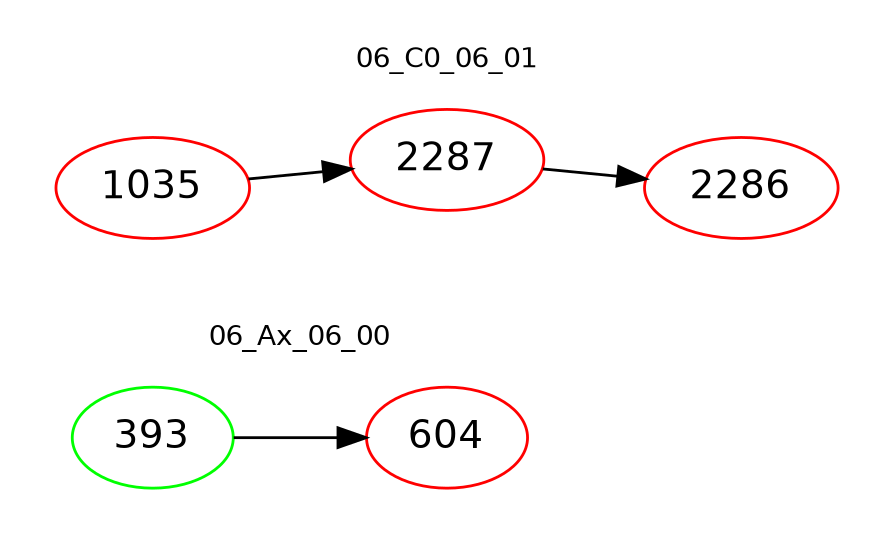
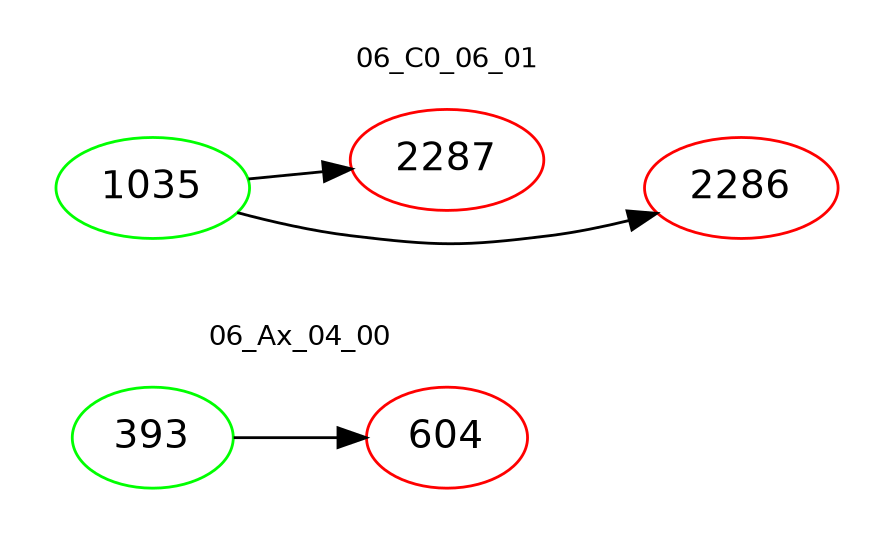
edge "2287" -> "2286": now "1035" -> "2286"
node "1035": color red -> green
cluster "06_Ax_06_00": label "06_Ax_06_00" -> "06_Ax_04_00"
